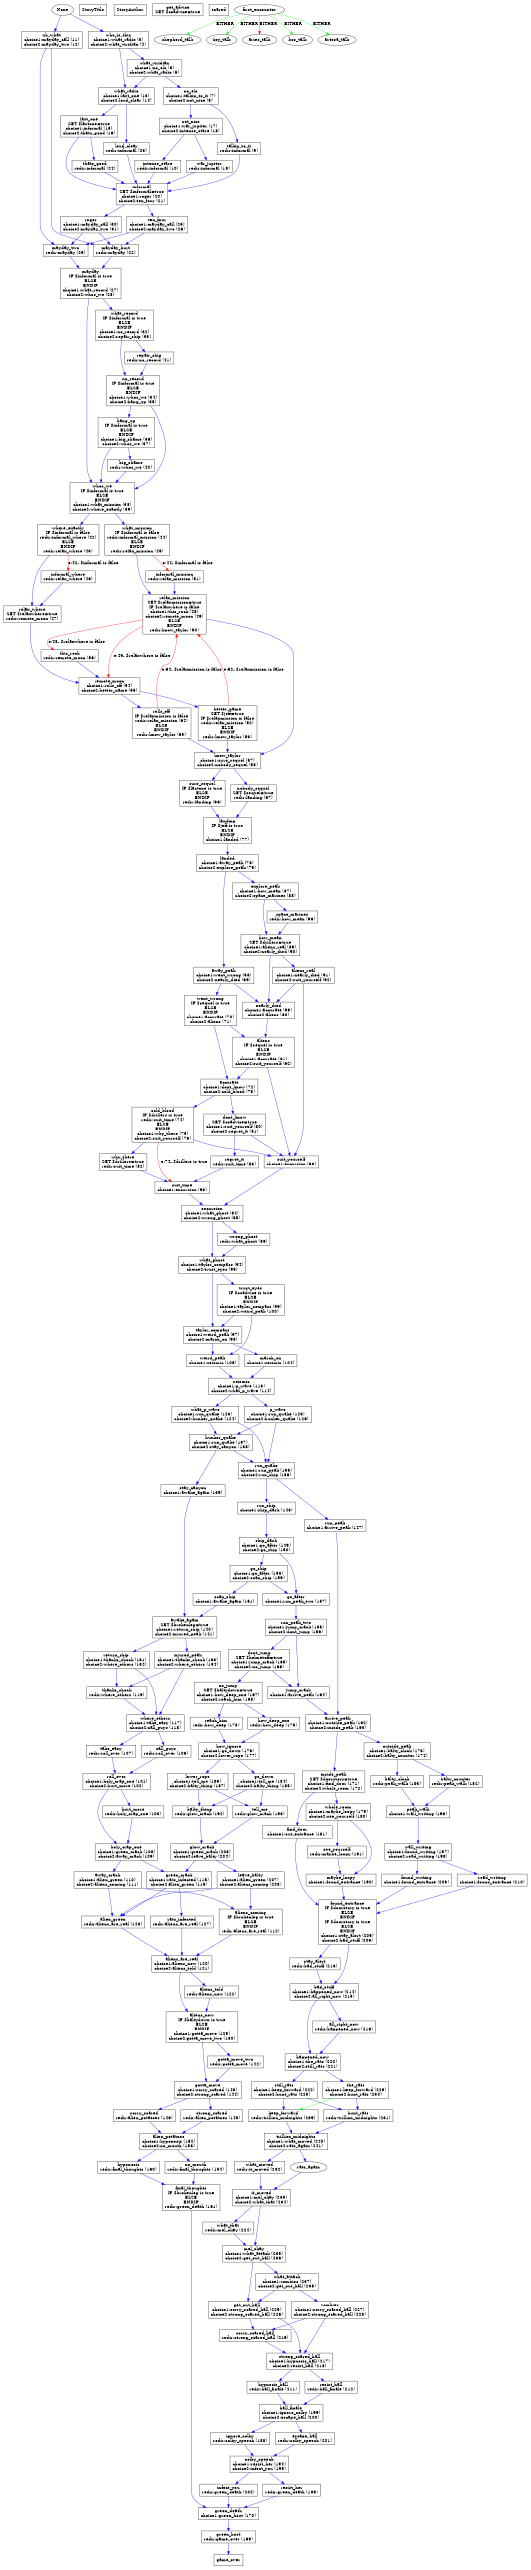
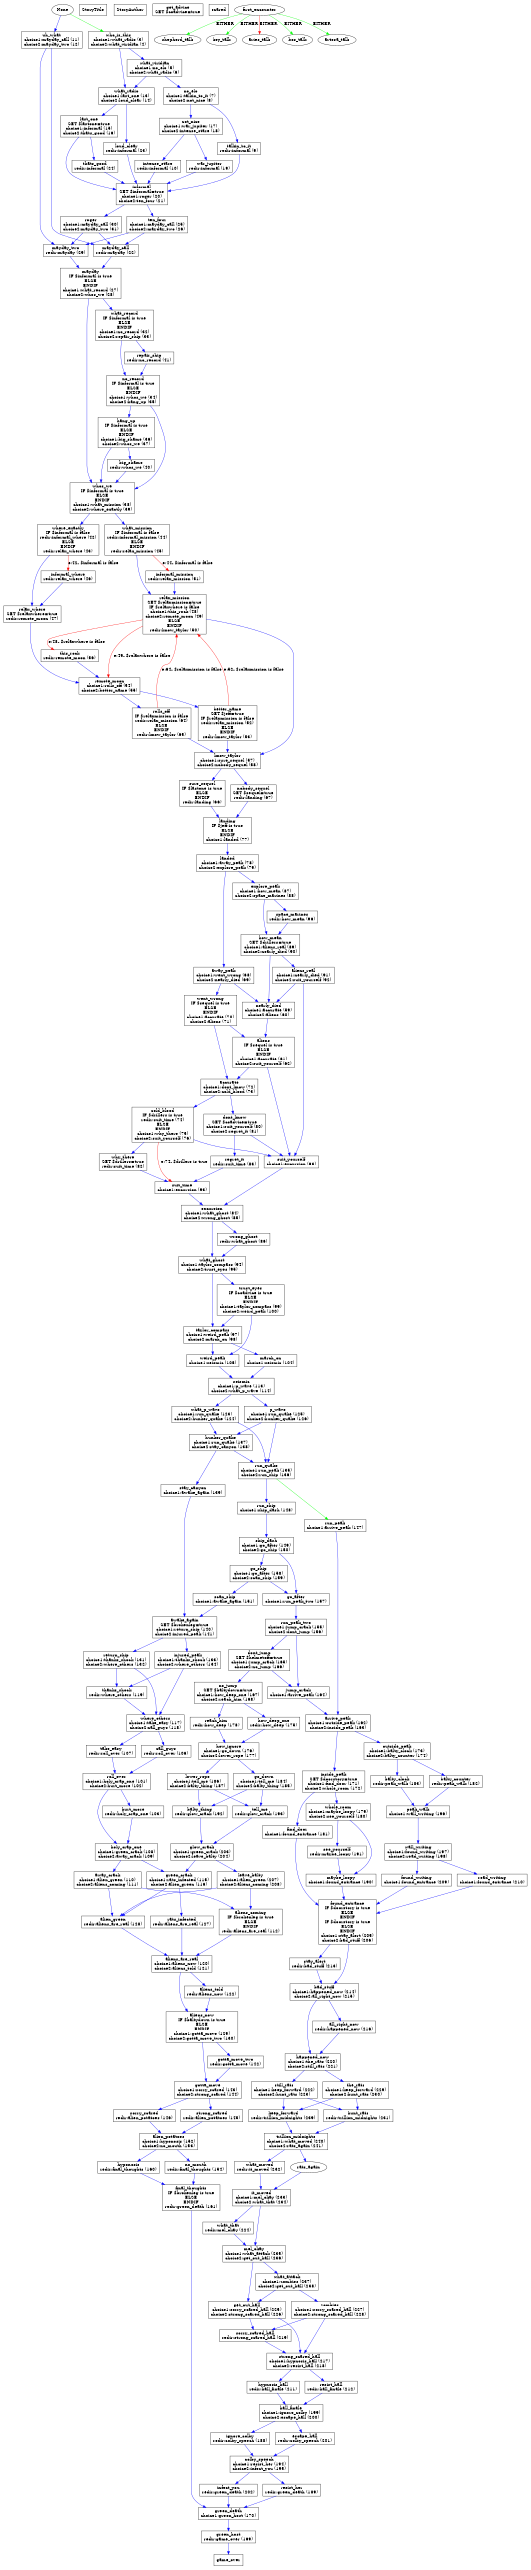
edge "None" -> "who_is_this choice1:what_radio (3) choice2:what_viridian (4)": color blue -> green
node "mayday_hurt redir:mayday (22)": label "mayday_hurt redir:mayday (22)" -> "mayday_call redir:mayday (22)"
edge "run_quake choice1:run_peak (135) choice2:run_ship (136)" -> "run_peak choice1:arrive_peak (147)": color blue -> green
node "find_door choice1:out_entrance (181)": label "find_door choice1:out_entrance (181)" -> "find_door choice1:found_entrance (181)"
edge "the_rats choice1:keep_forward (229) choice2:hunt_rats (230)" -> "keep_forward redir:trillion_midnights (239)": color green -> blue
